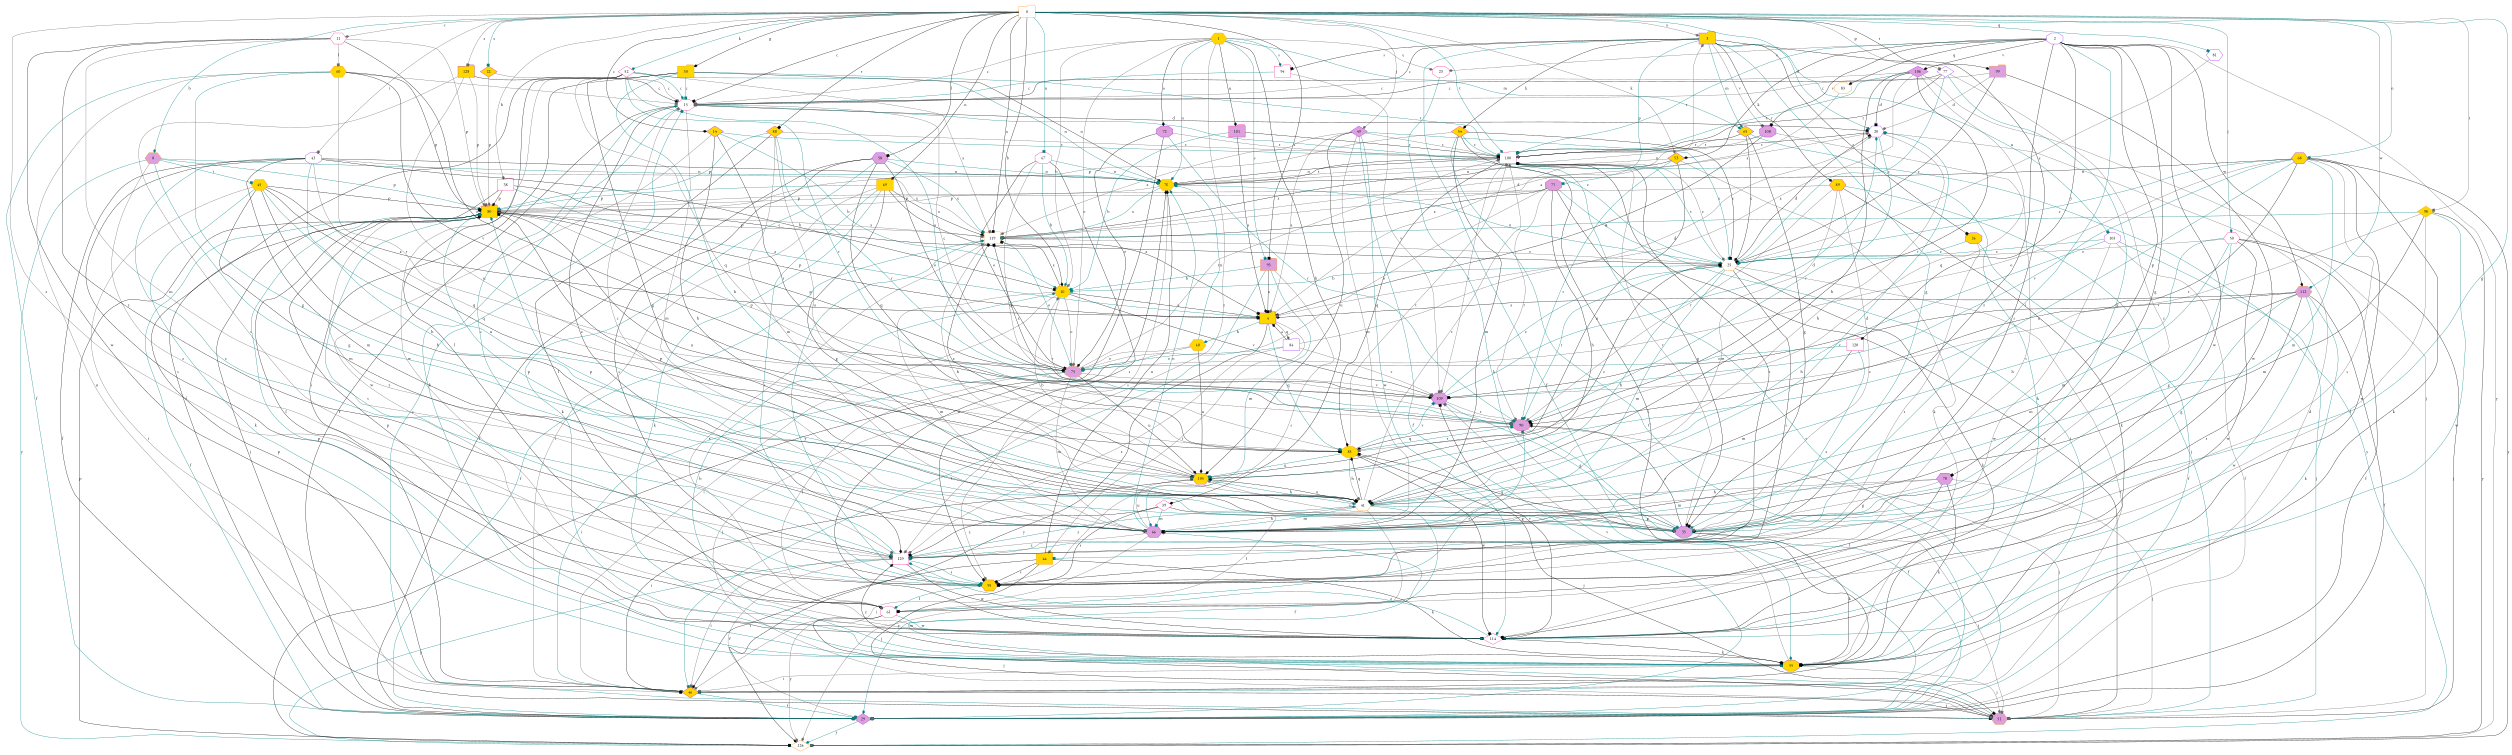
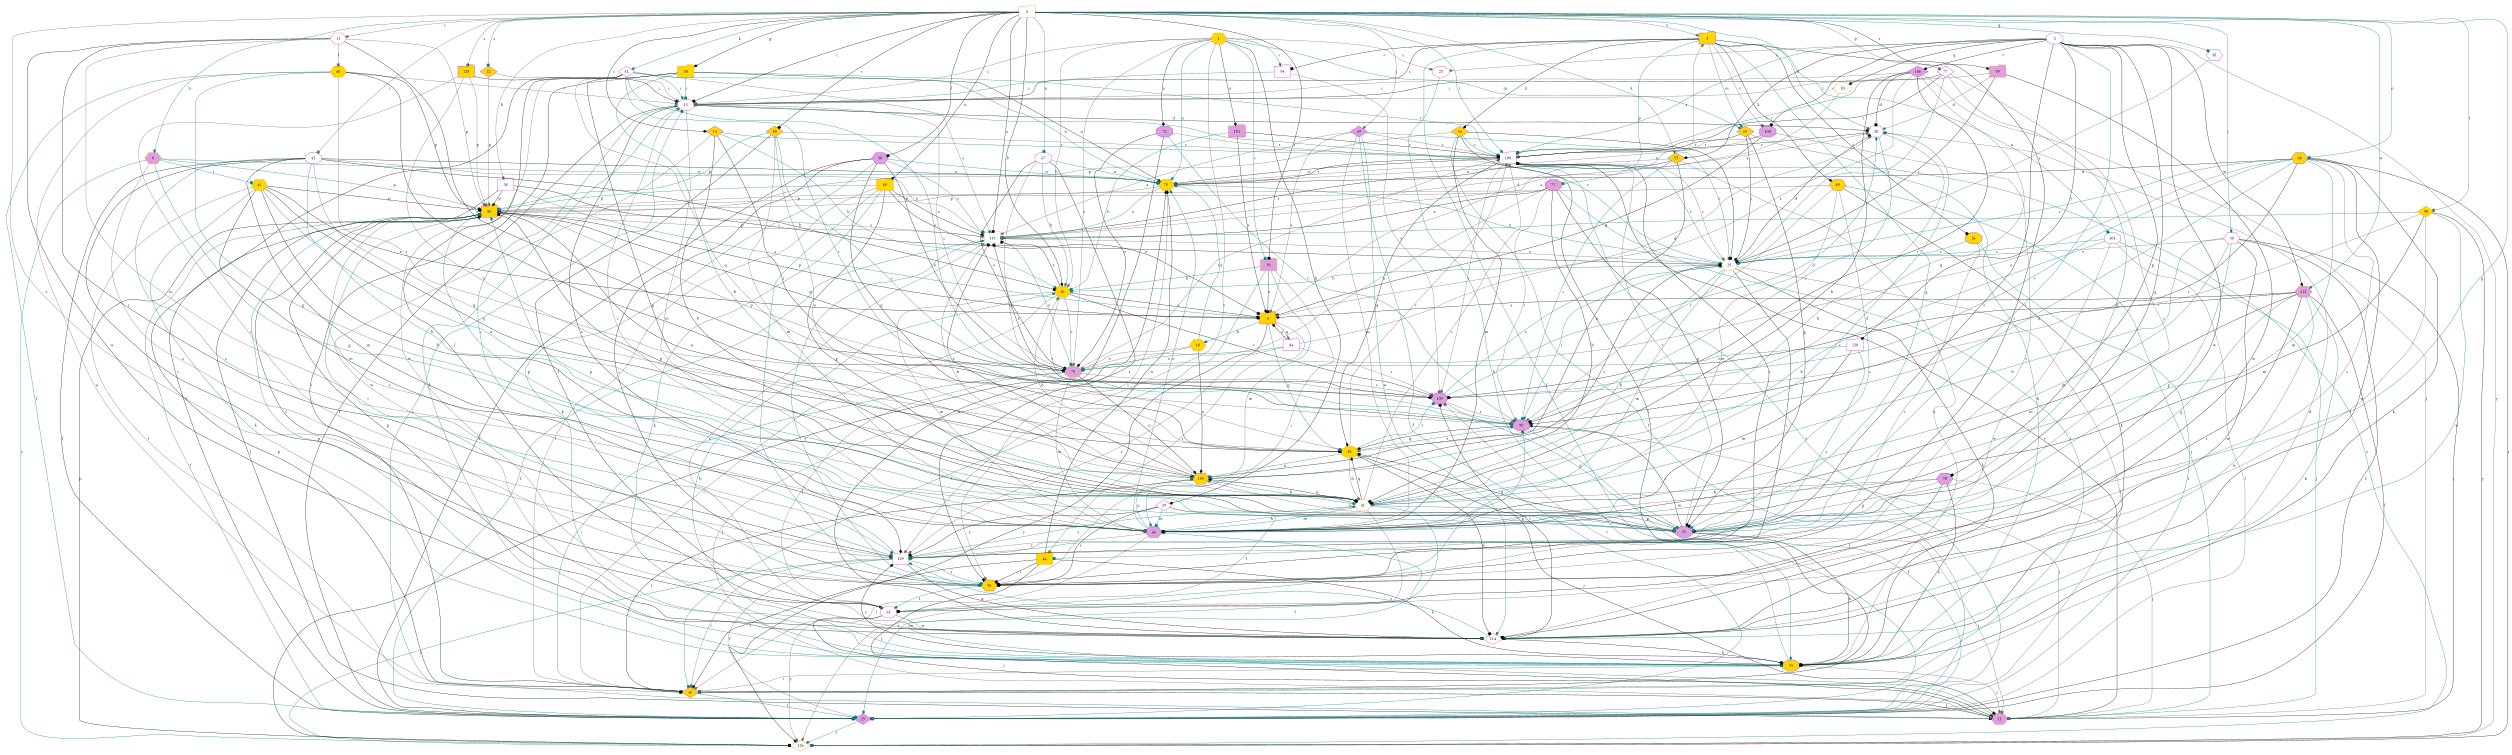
edge "30" -> "100": arrowhead box -> diamond
edge "49" -> "105": removed, label "u"
